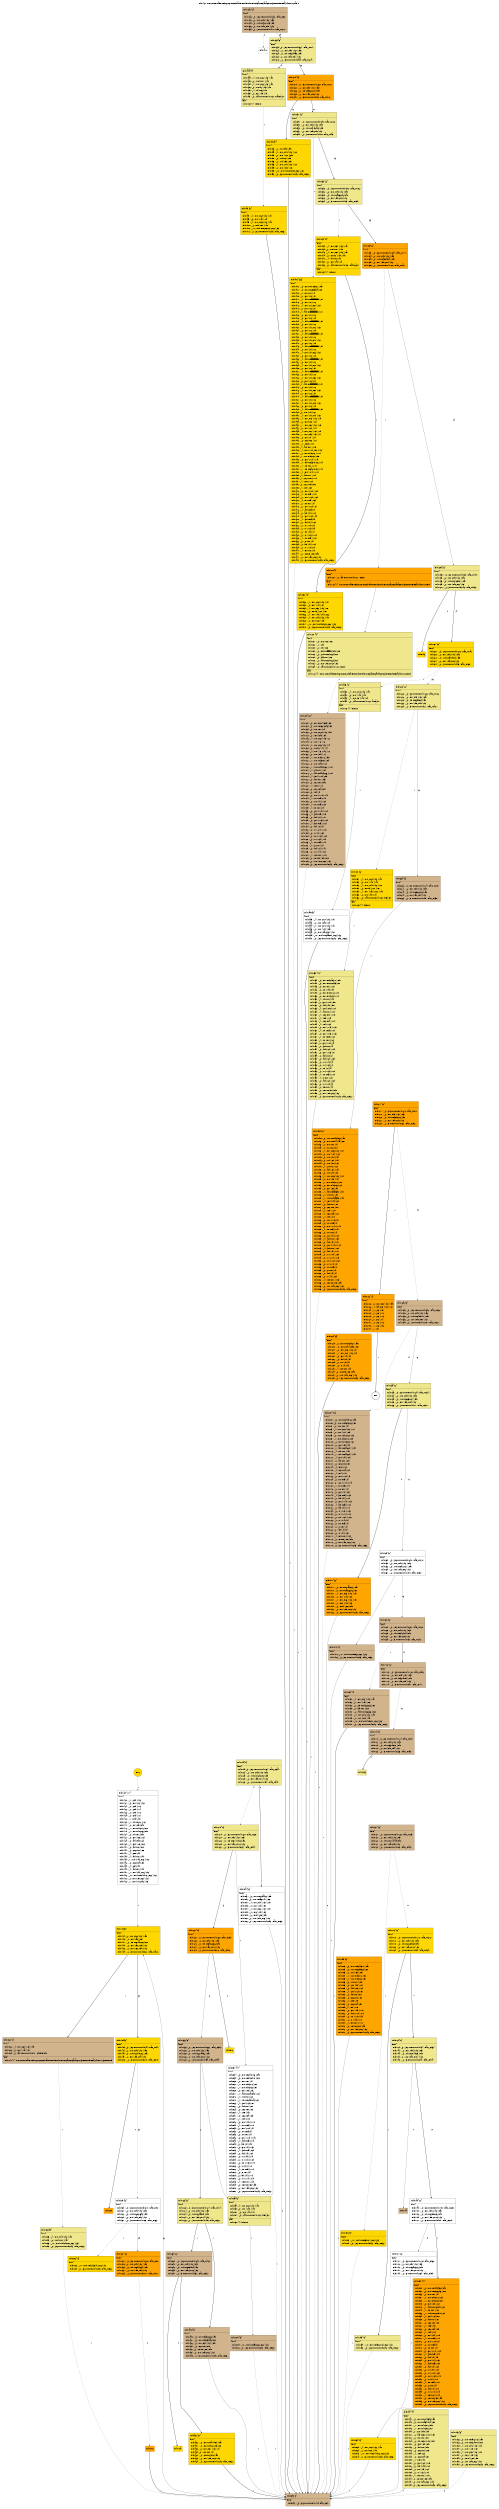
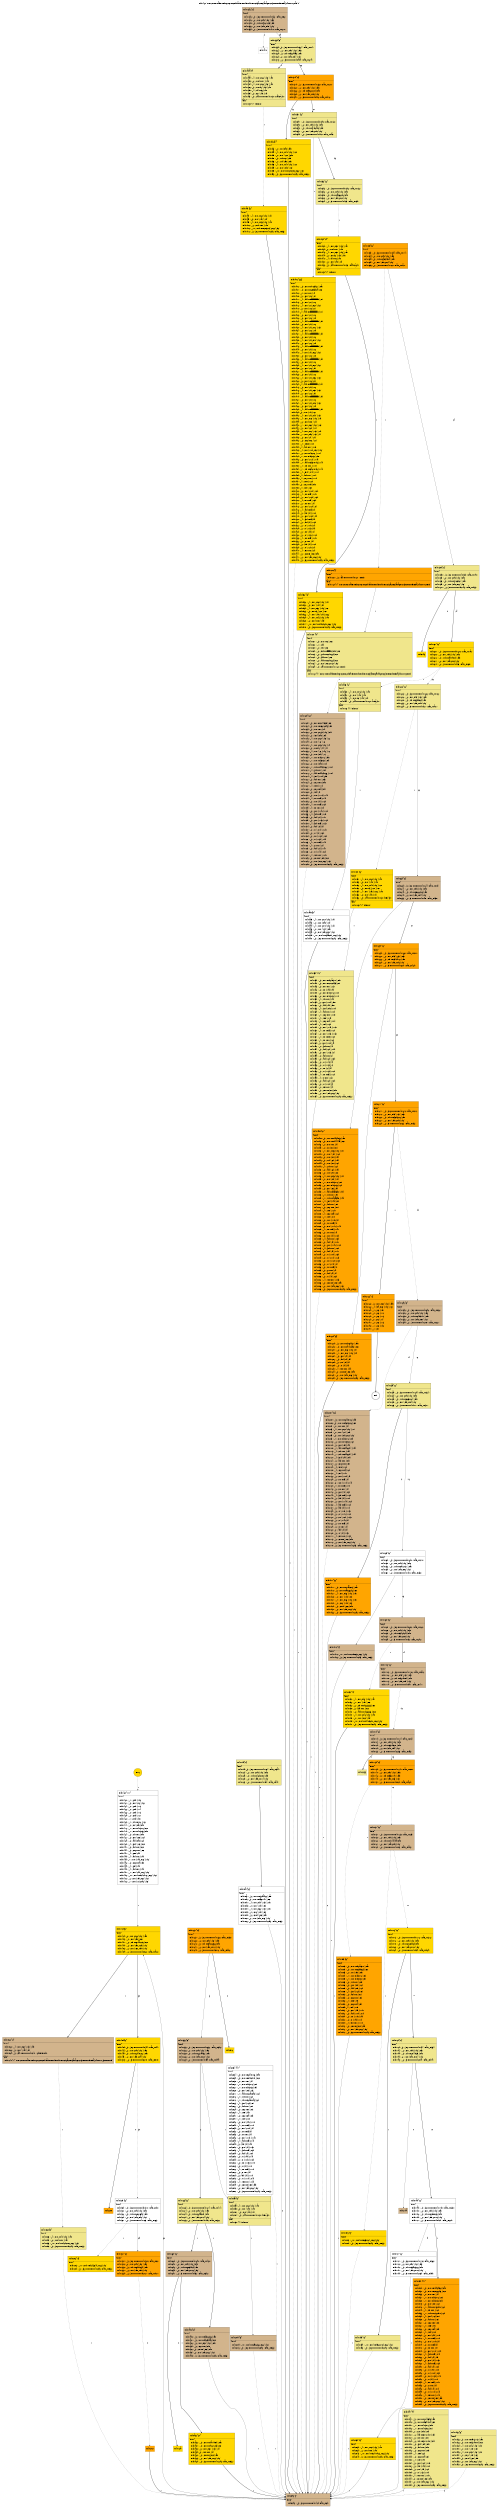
edge "0x4015b3 [28]" -> "0x4015cf [28]": removed, label "25"
node "0x40165b [28]": added
node "0x401cf2 [42]": fillcolor tan -> gold
node "0x40173b [28]": added
node "0x40181b [28]": removed
